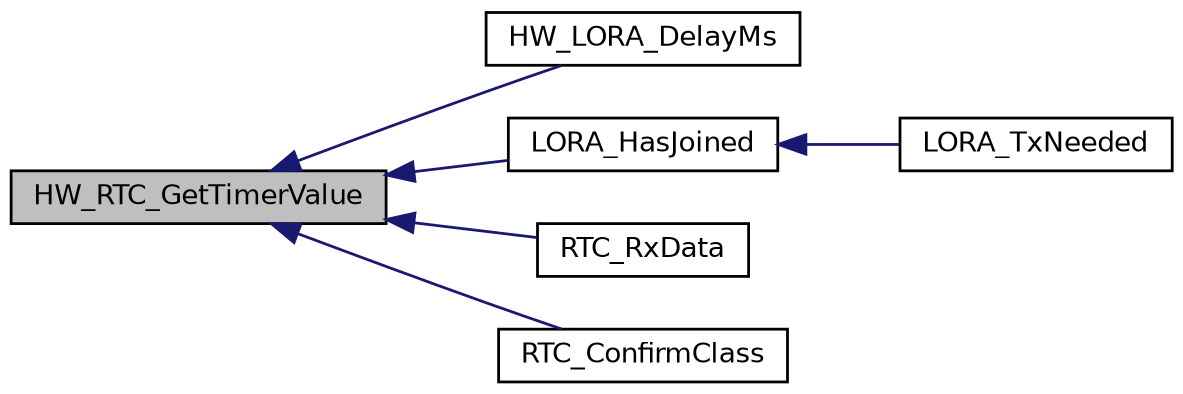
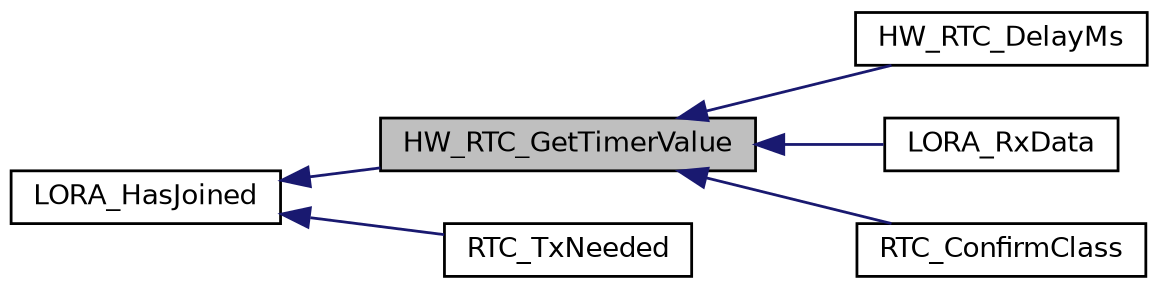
node "HW_LORA_DelayMs": label "HW_LORA_DelayMs" -> "HW_RTC_DelayMs"
node "LORA_TxNeeded": label "LORA_TxNeeded" -> "RTC_TxNeeded"
edge "LORA_HasJoined" -> "HW_RTC_GetTimerValue": reversed
node "RTC_RxData": label "RTC_RxData" -> "LORA_RxData"
